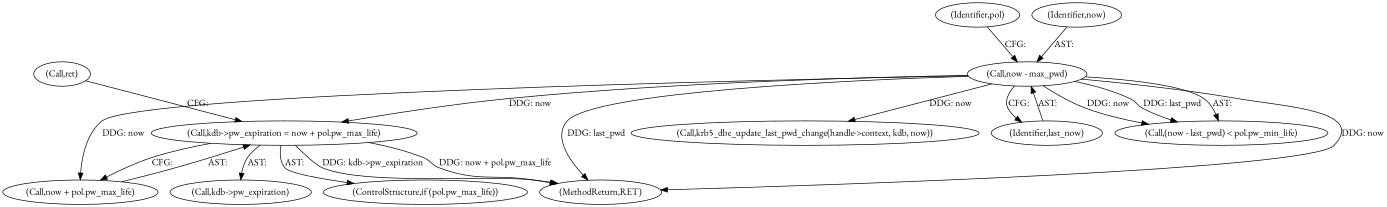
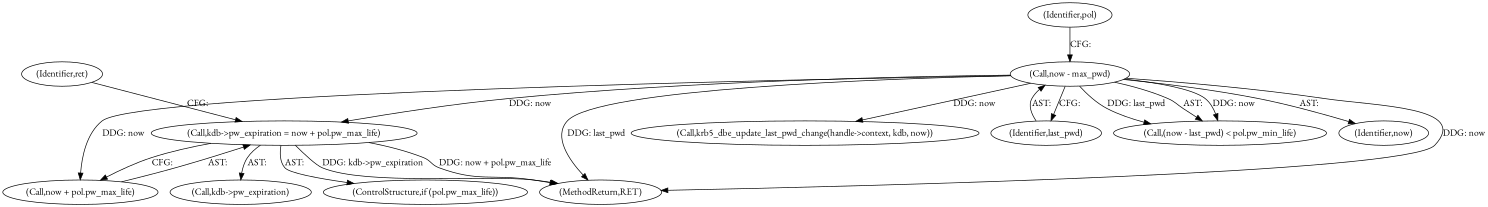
edge "(Identifier,now)" -> "(Call,now - max_pwd)": reversed
node "(Call,ret)": label "(Call,ret)" -> "(Identifier,ret)"
node "(Identifier,last_now)": label "(Identifier,last_now)" -> "(Identifier,last_pwd)"
